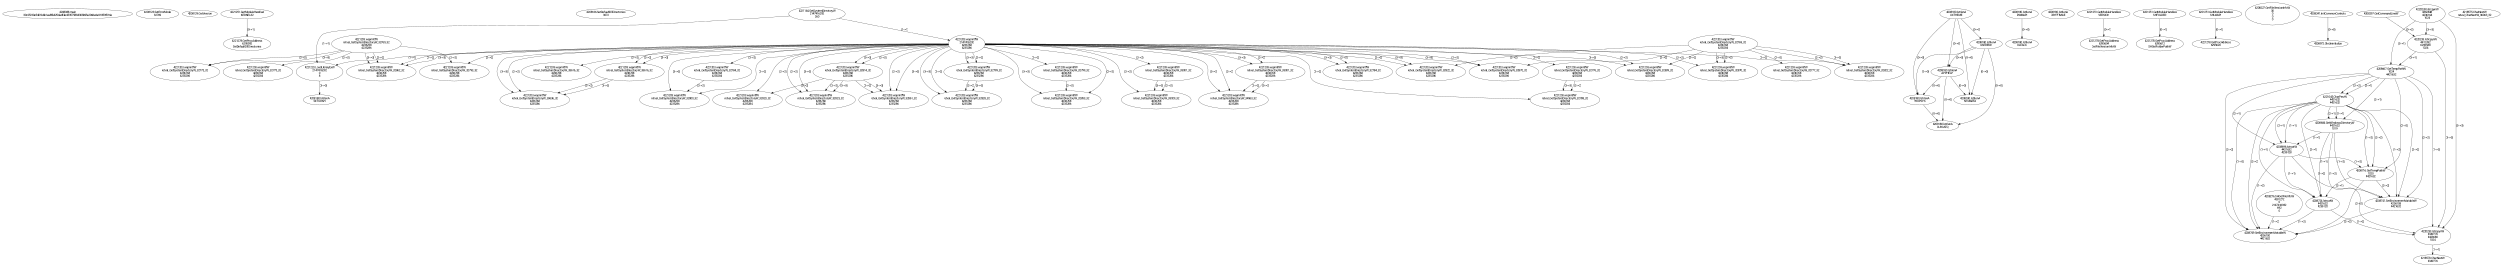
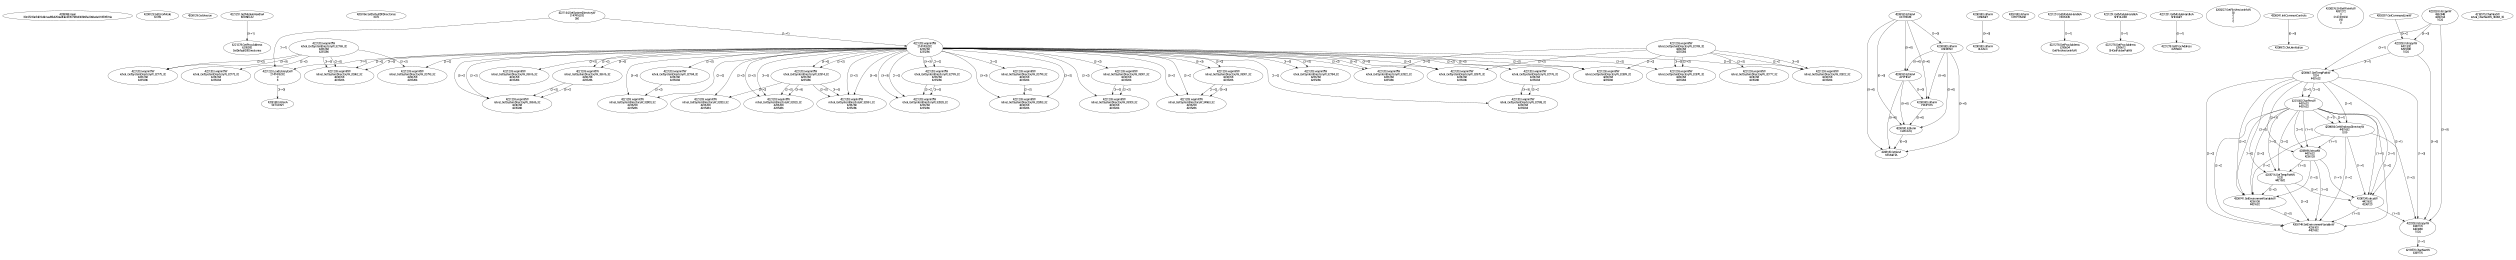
edge "4208180.lstrlenA UXTHEME" -> "4208180.lstrlenA CLBCATQ": added, label "(0-->0)"
edge "4208667.GetTempPathW 1024 4421632" -> "4208724.lstrcatW 4421632 4236120": added, label "(2-->1)"
edge "4208180.lstrlenA CLBCATQ" -> "4208180.lstrlenA NTMARTA": added, label "(0-->0)"
edge "4208276.SHGetFileInfoW 4331272 0 2147416932 692 0" -> "4208749.SetEnvironmentVariableW 4236100 4421632": now "4208684.GetWindowsDirectoryW 4421632 1019" -> "4208749.SetEnvironmentVariableW 4236100 4421632"
